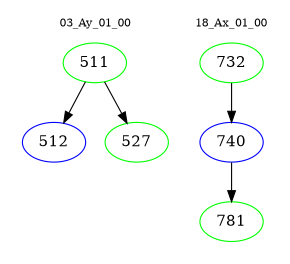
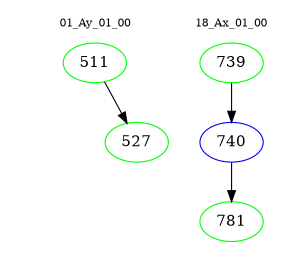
cluster "03_Ay_01_00": label "03_Ay_01_00" -> "01_Ay_01_00"
node "732": label "732" -> "739"
node "512": removed
